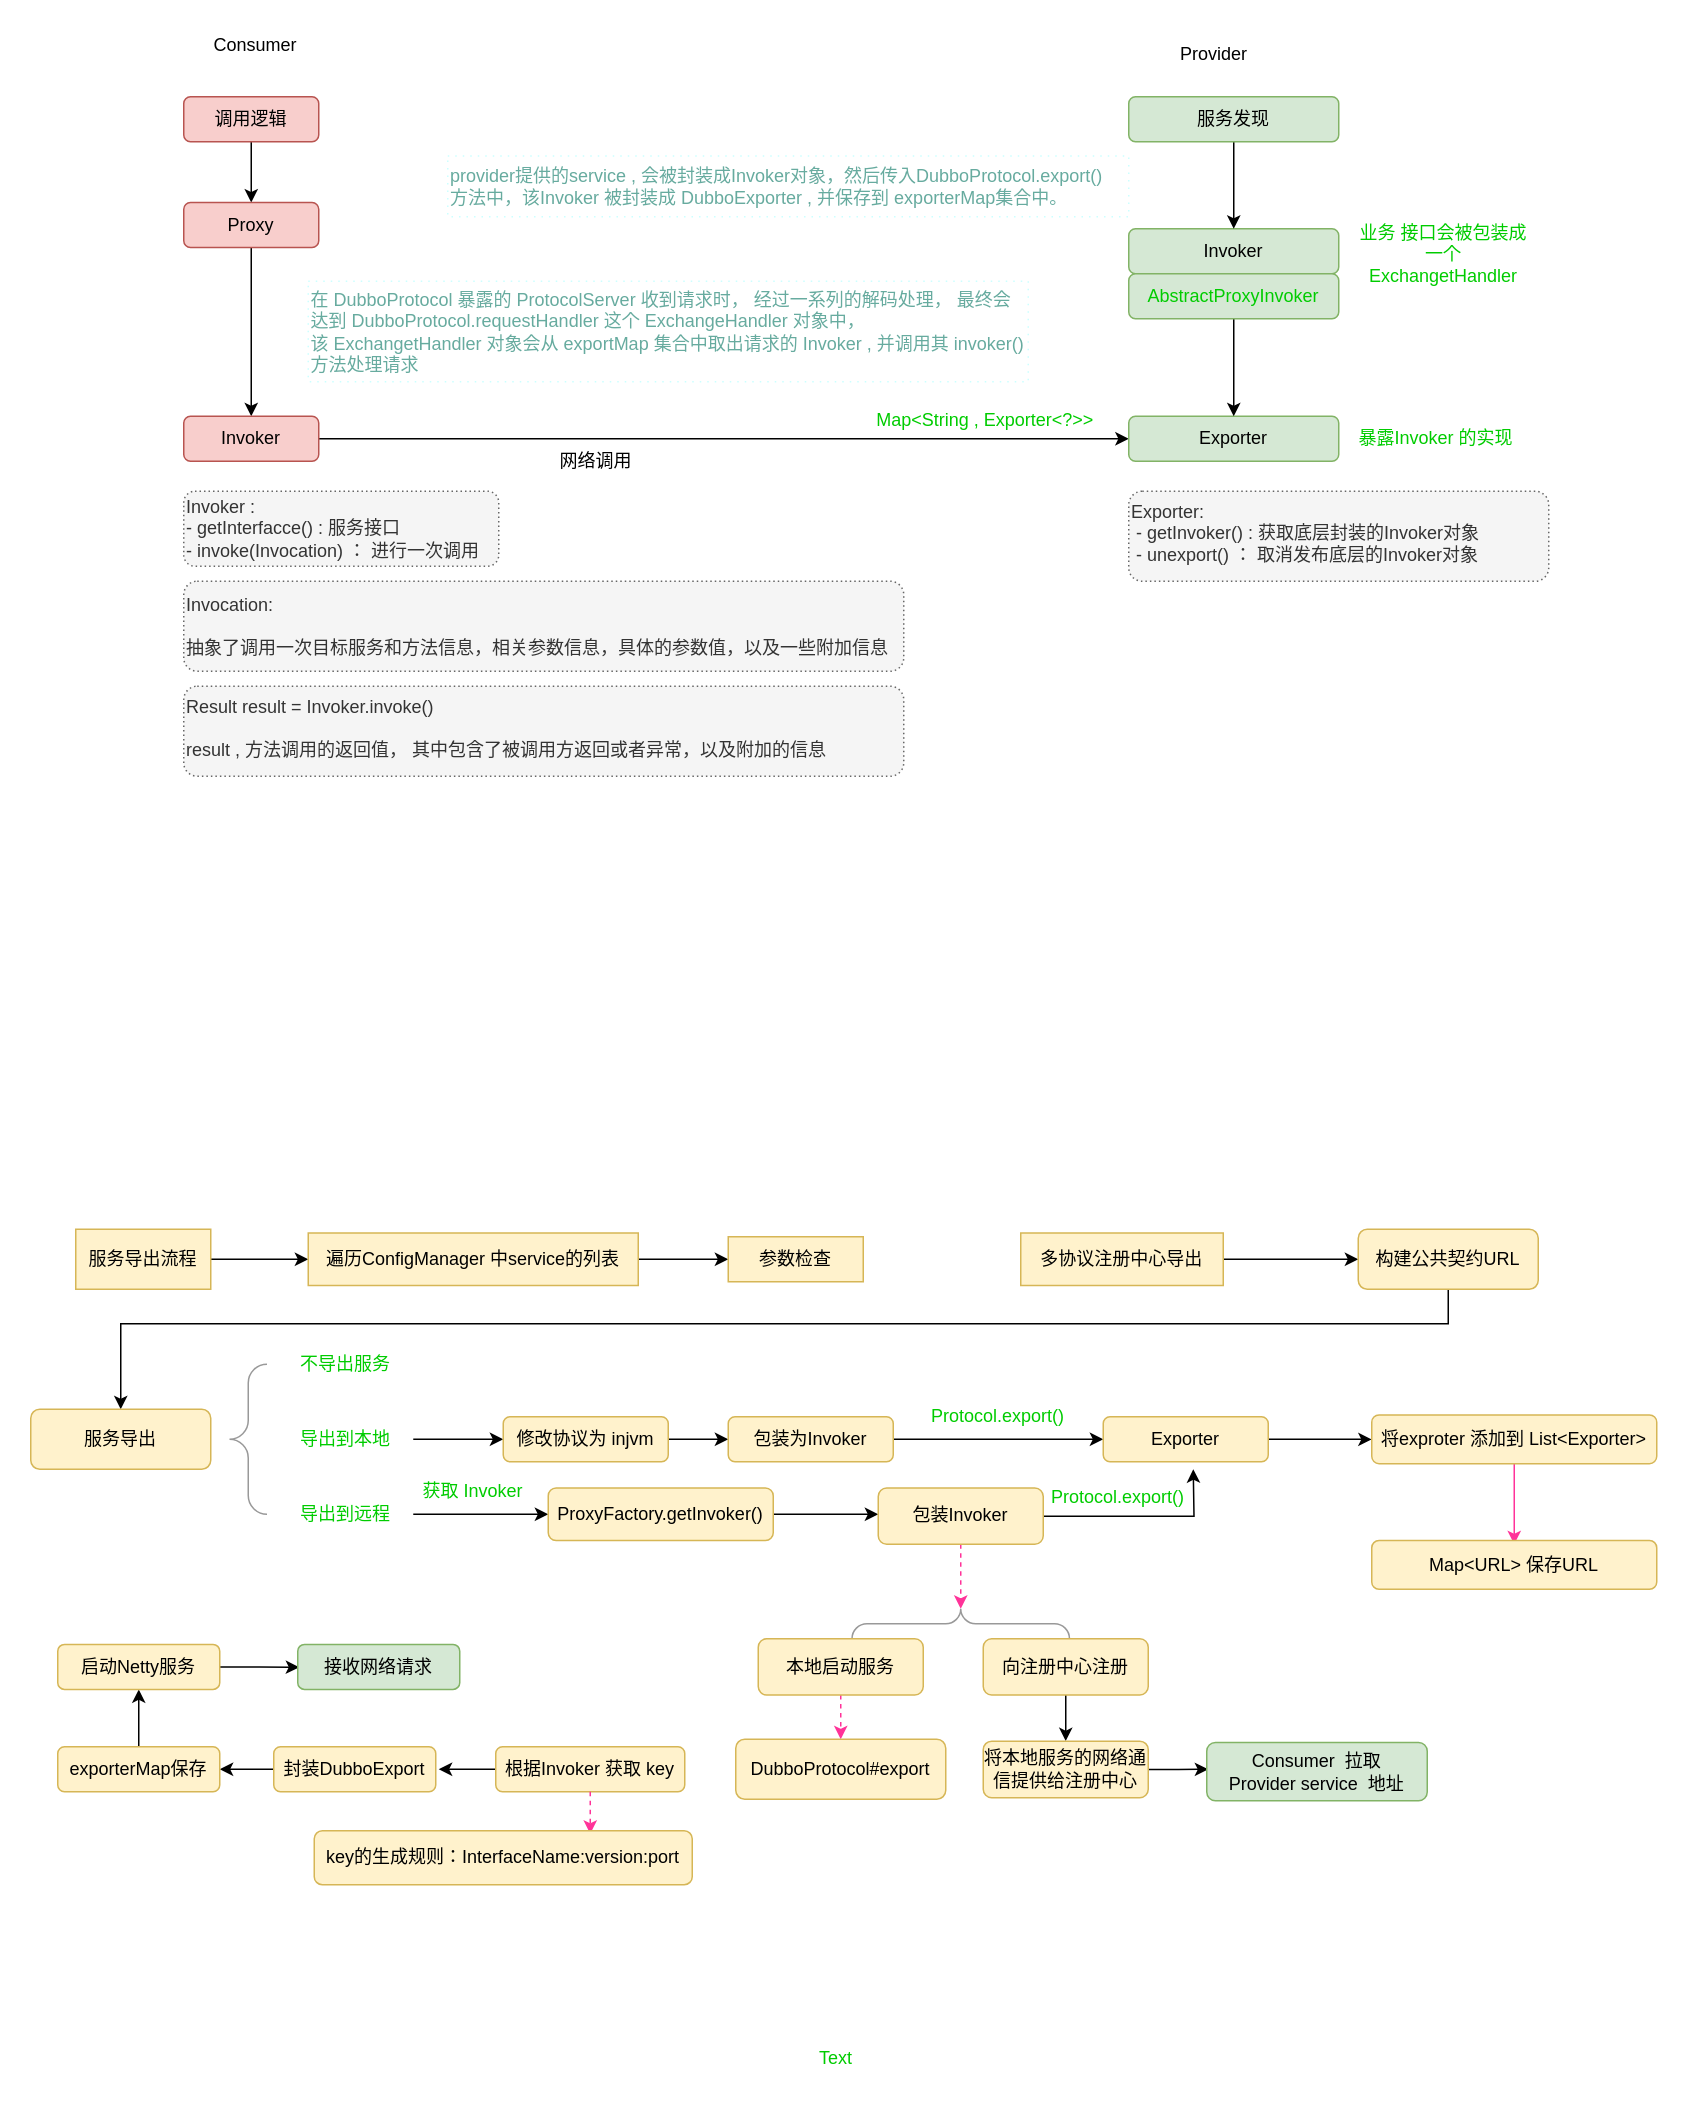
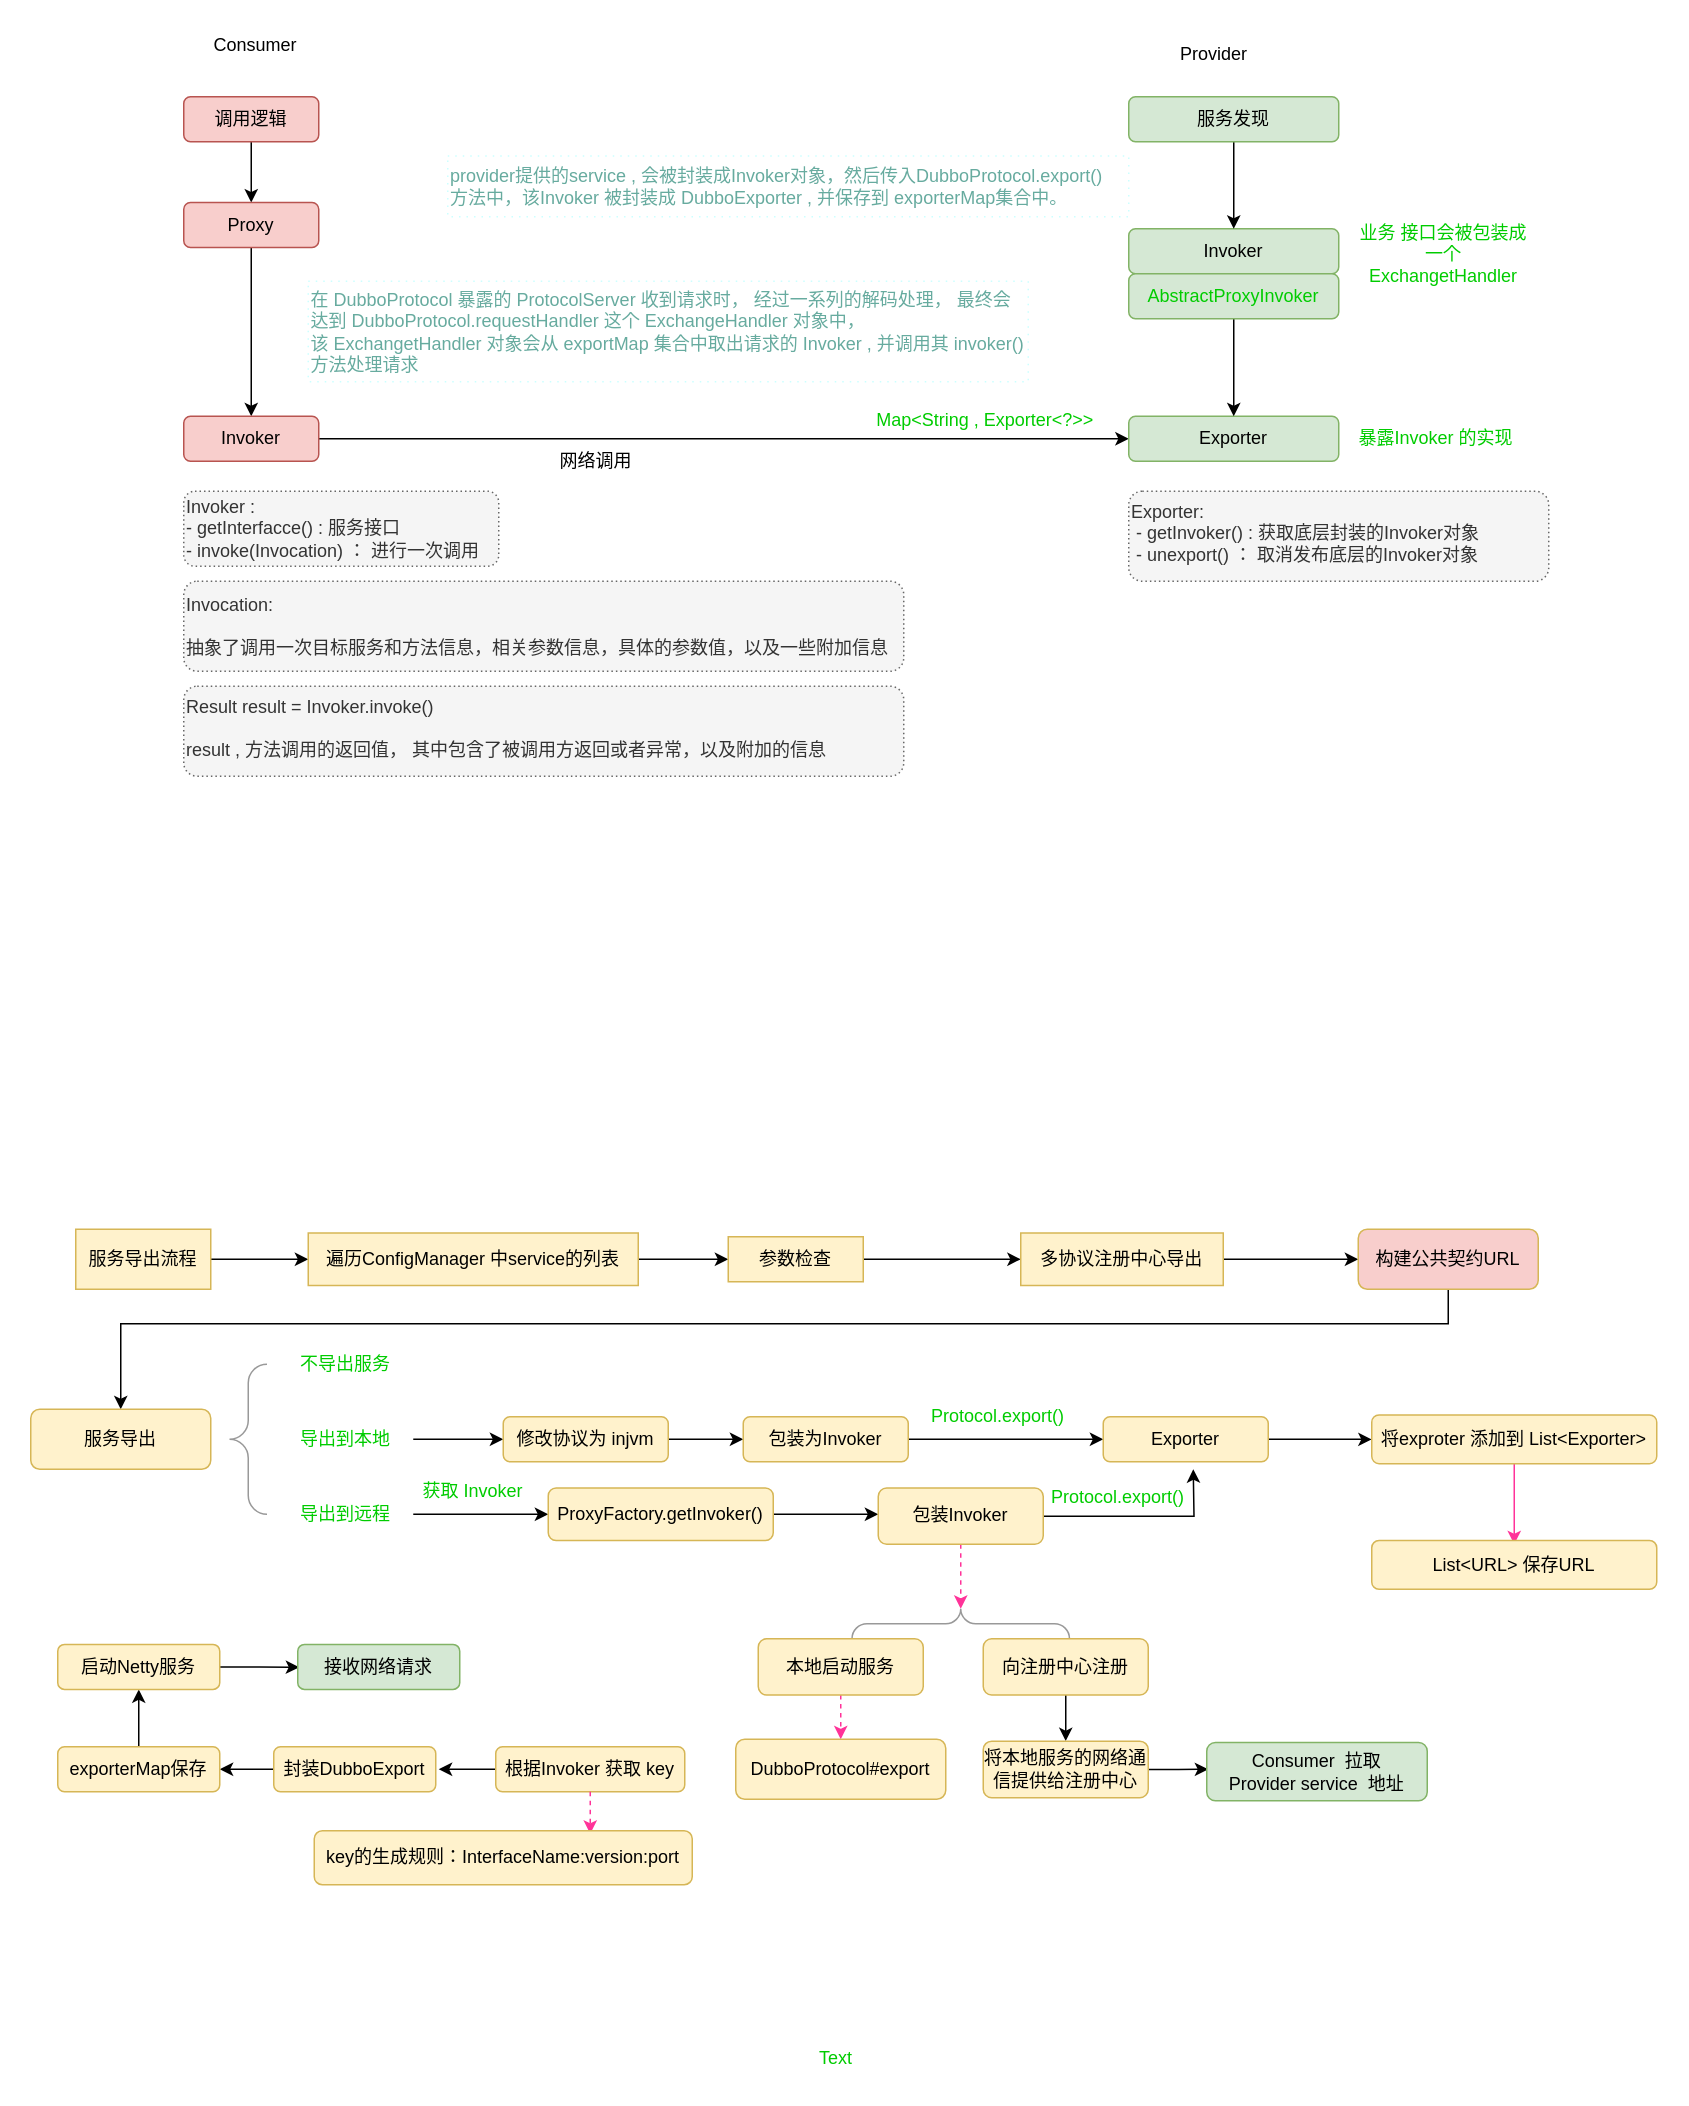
edge "参数检查" -> "多协议注册中心导出": added
node "构建公共契约URL": fillcolor #fff2cc -> #f8cecc
node "包装为Invoker": moved (811, 1439) -> (826, 1439)
node "Map<URL> 保存URL": label "Map<URL> 保存URL" -> "List<URL> 保存URL"
